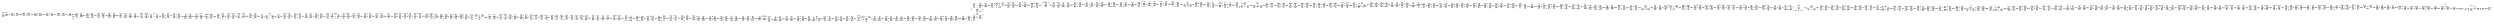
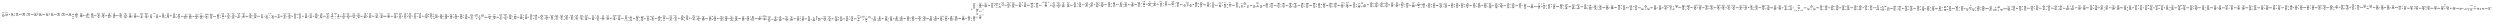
edge "895TG" -> "892CC": now "895TG" -> "897C"
